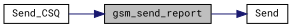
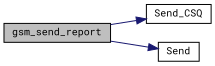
edge "Send_CSQ" -> "gsm_send_report": reversed
